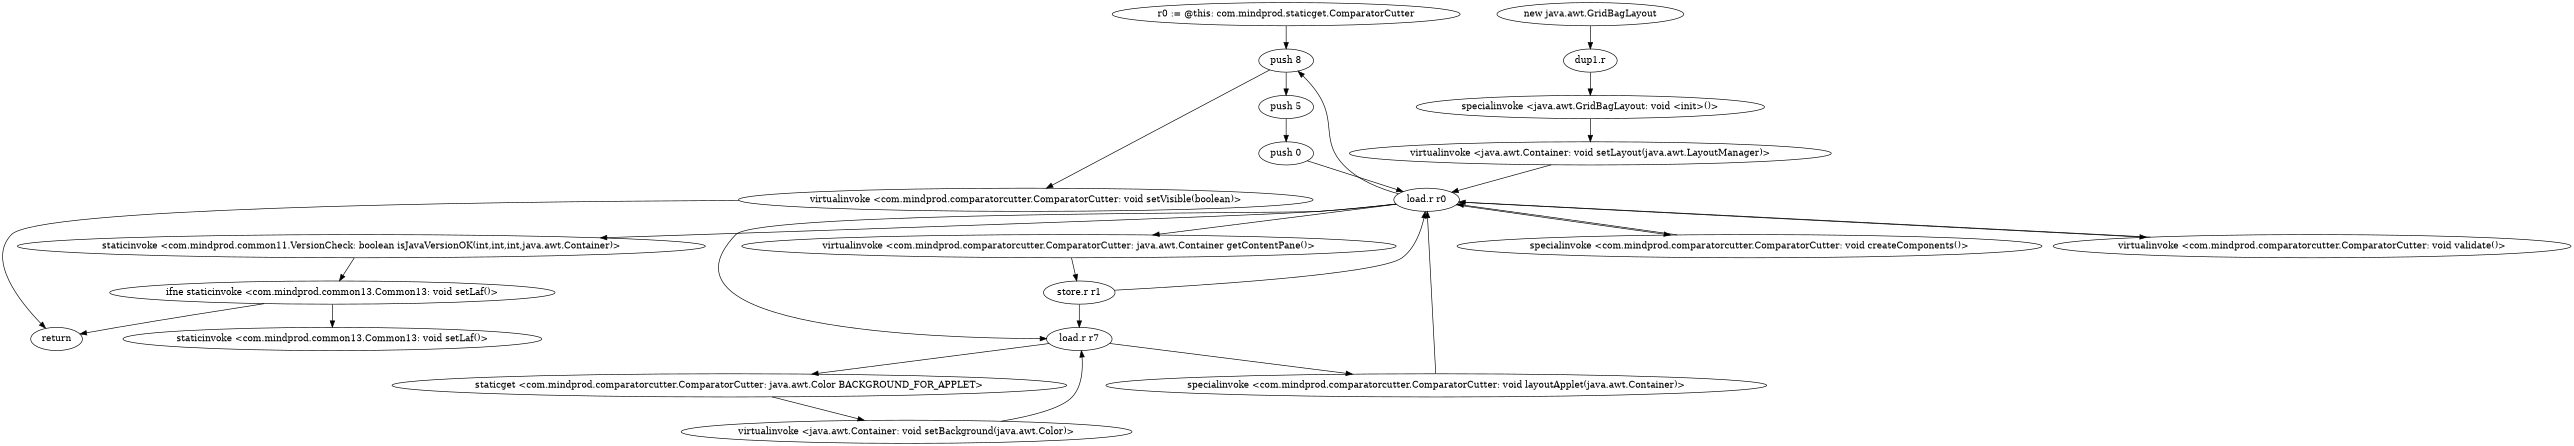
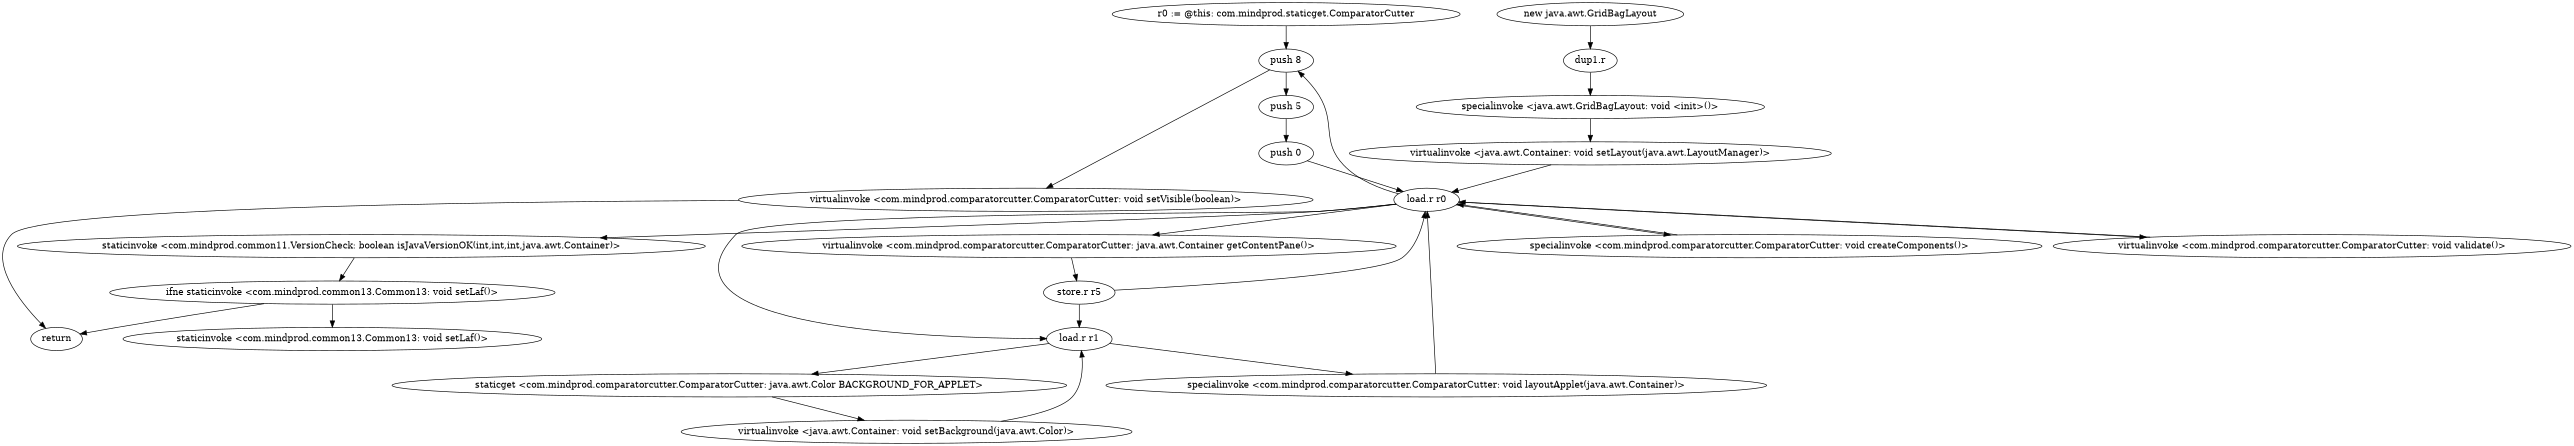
node "store.r r1": label "store.r r1" -> "store.r r5"
node "load.r r7": label "load.r r7" -> "load.r r1"
